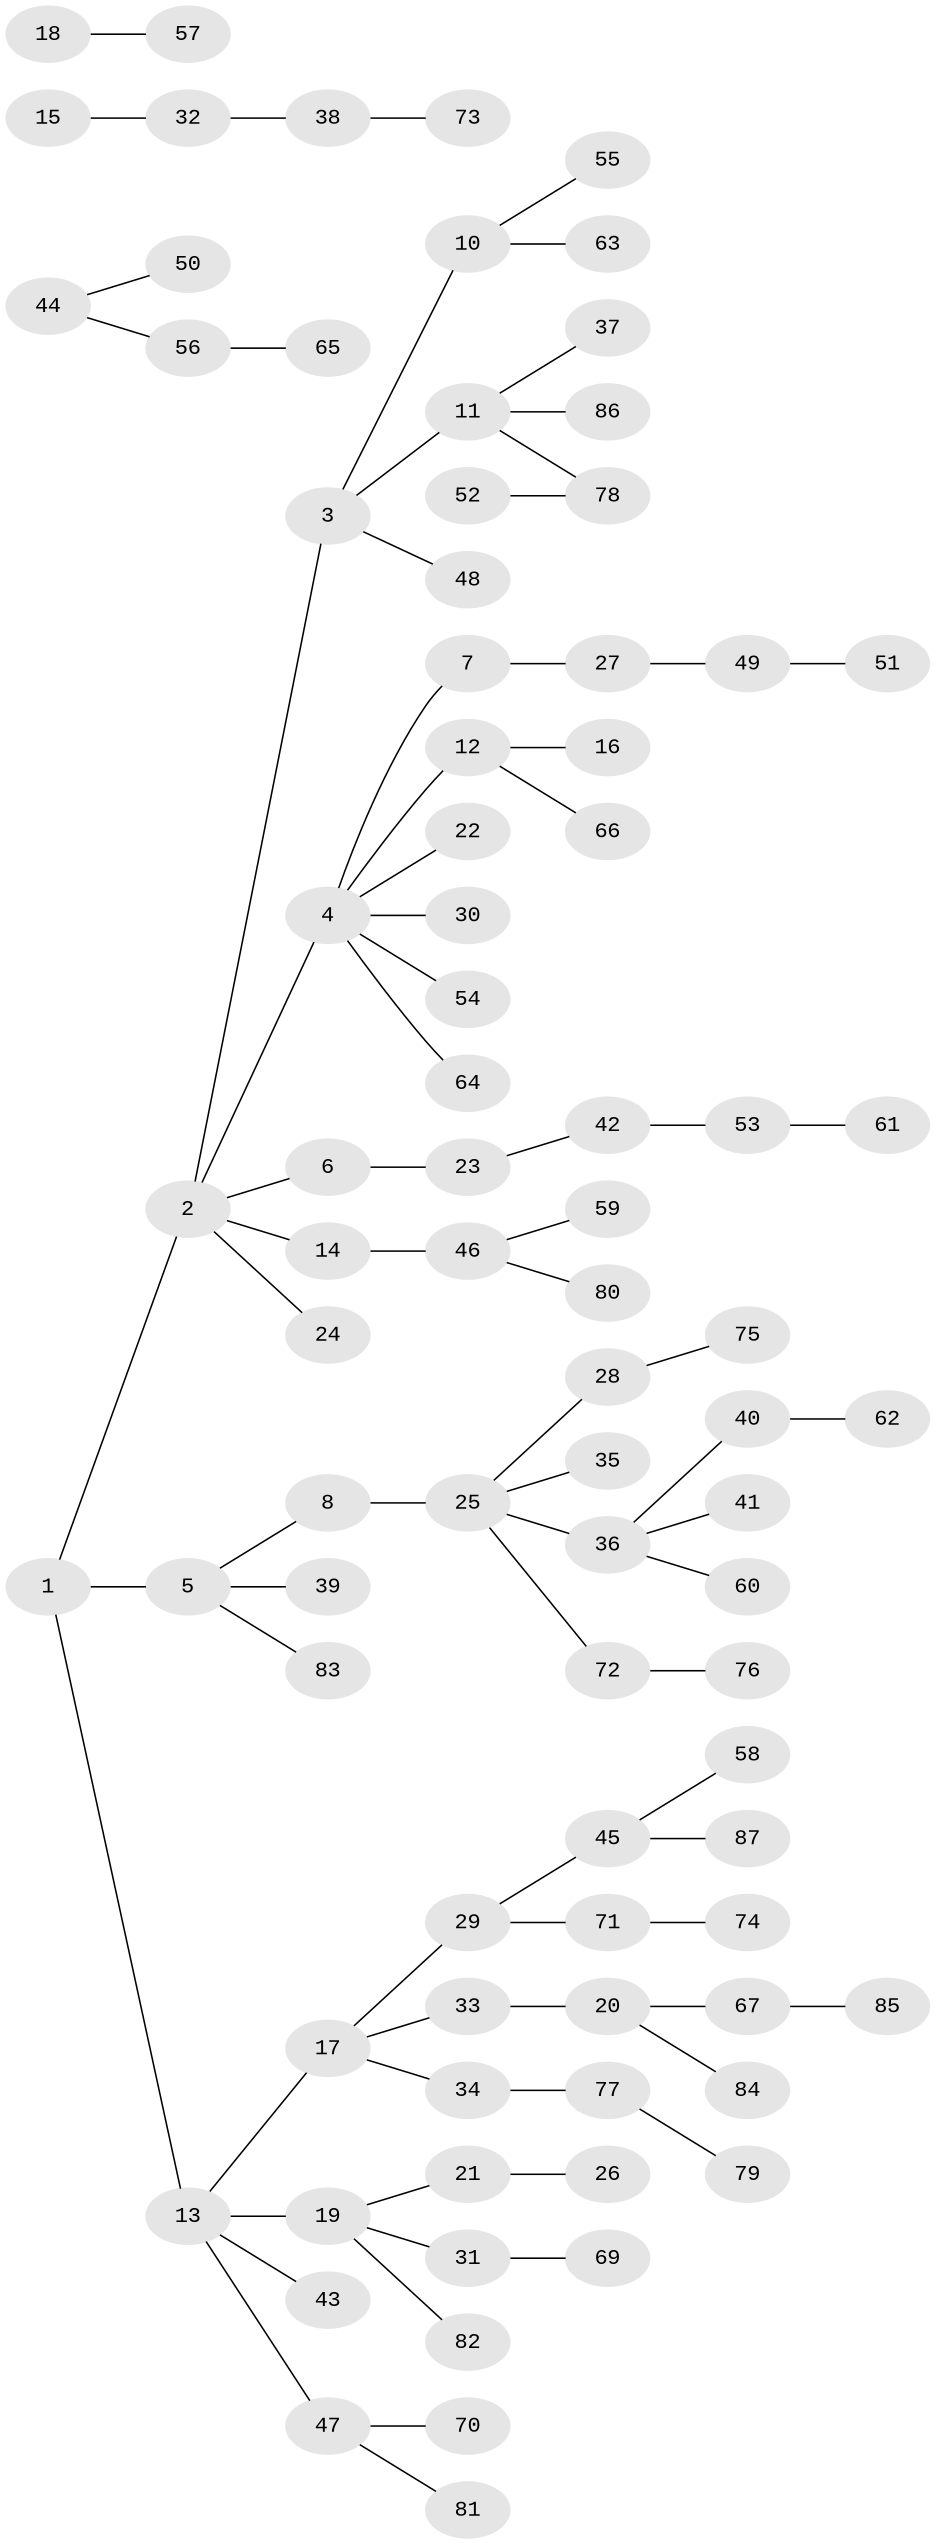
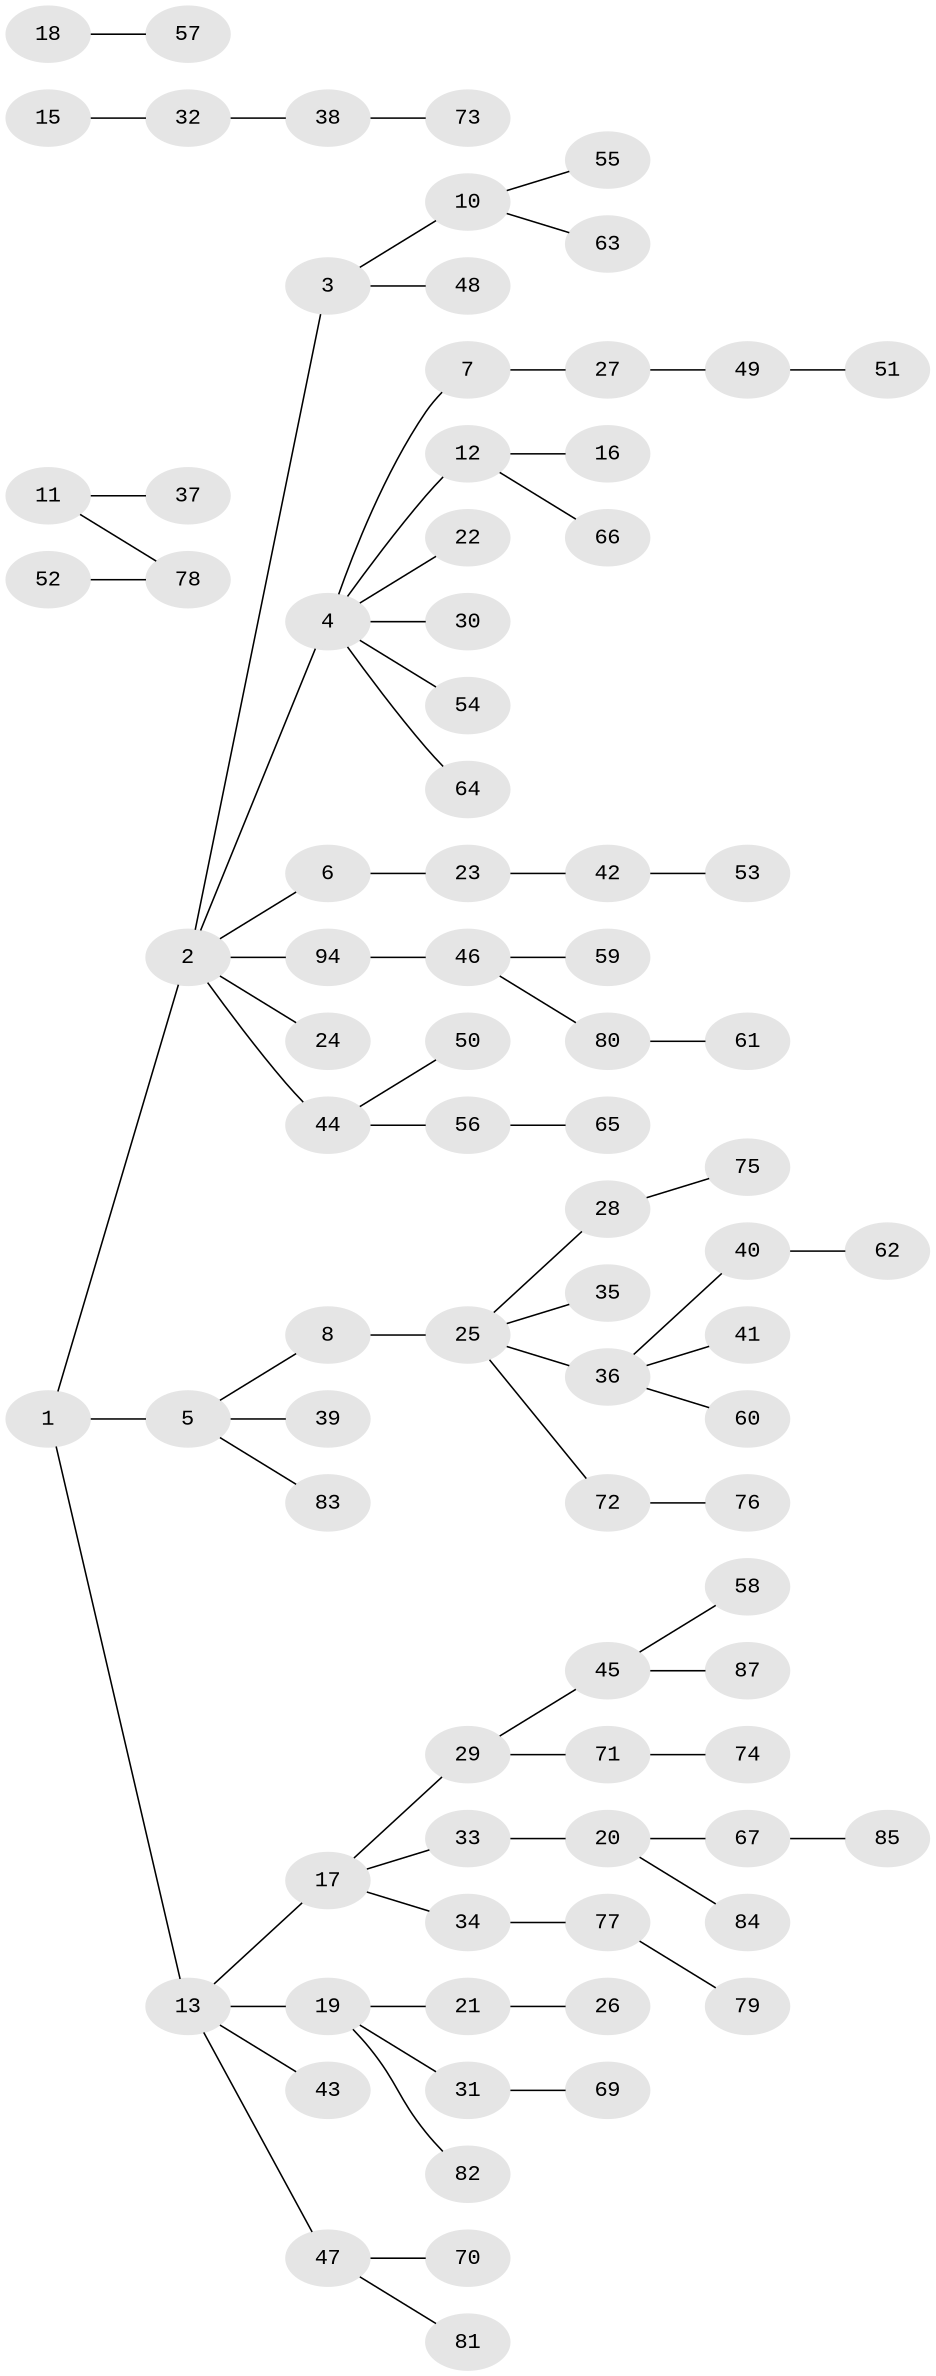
node "86": removed
edge "11" -- "3": removed
edge "2" -- "44": added
edge "53" -- "61": now "80" -- "61"
node "14": label "14" -> "94"
